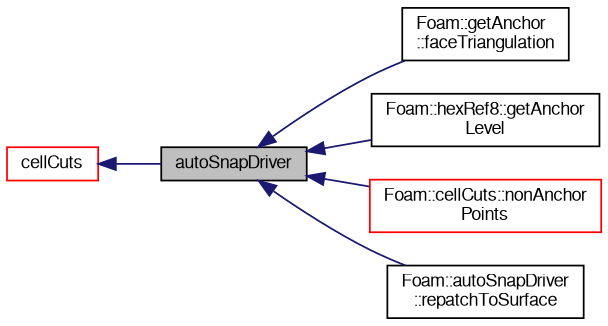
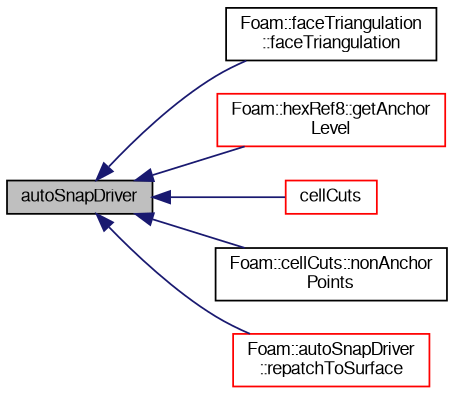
node "Foam::getAnchor ::faceTriangulation": label "Foam::getAnchor ::faceTriangulation" -> "Foam::faceTriangulation ::faceTriangulation"
node "Foam::hexRef8::getAnchor Level": color black -> red
edge "autoSnapDriver" -> "cellCuts": reversed
node "Foam::cellCuts::nonAnchor Points": color red -> black
node "Foam::autoSnapDriver ::repatchToSurface": color black -> red
